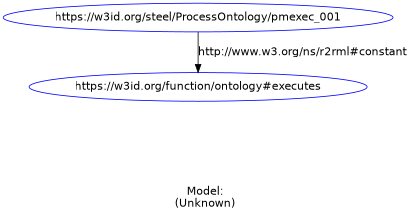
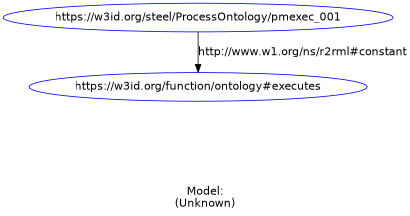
edge "https://w3id.org/steel/ProcessOntology/pmexec_001" -> "https://w3id.org/function/ontology#executes": label "http://www.w3.org/ns/r2rml#constant" -> "http://www.w1.org/ns/r2rml#constant"
